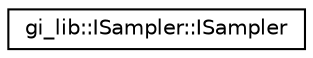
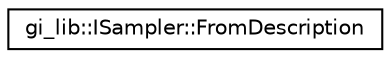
node "gi_lib::ISampler::ISampler": label "gi_lib::ISampler::ISampler" -> "gi_lib::ISampler::FromDescription"
